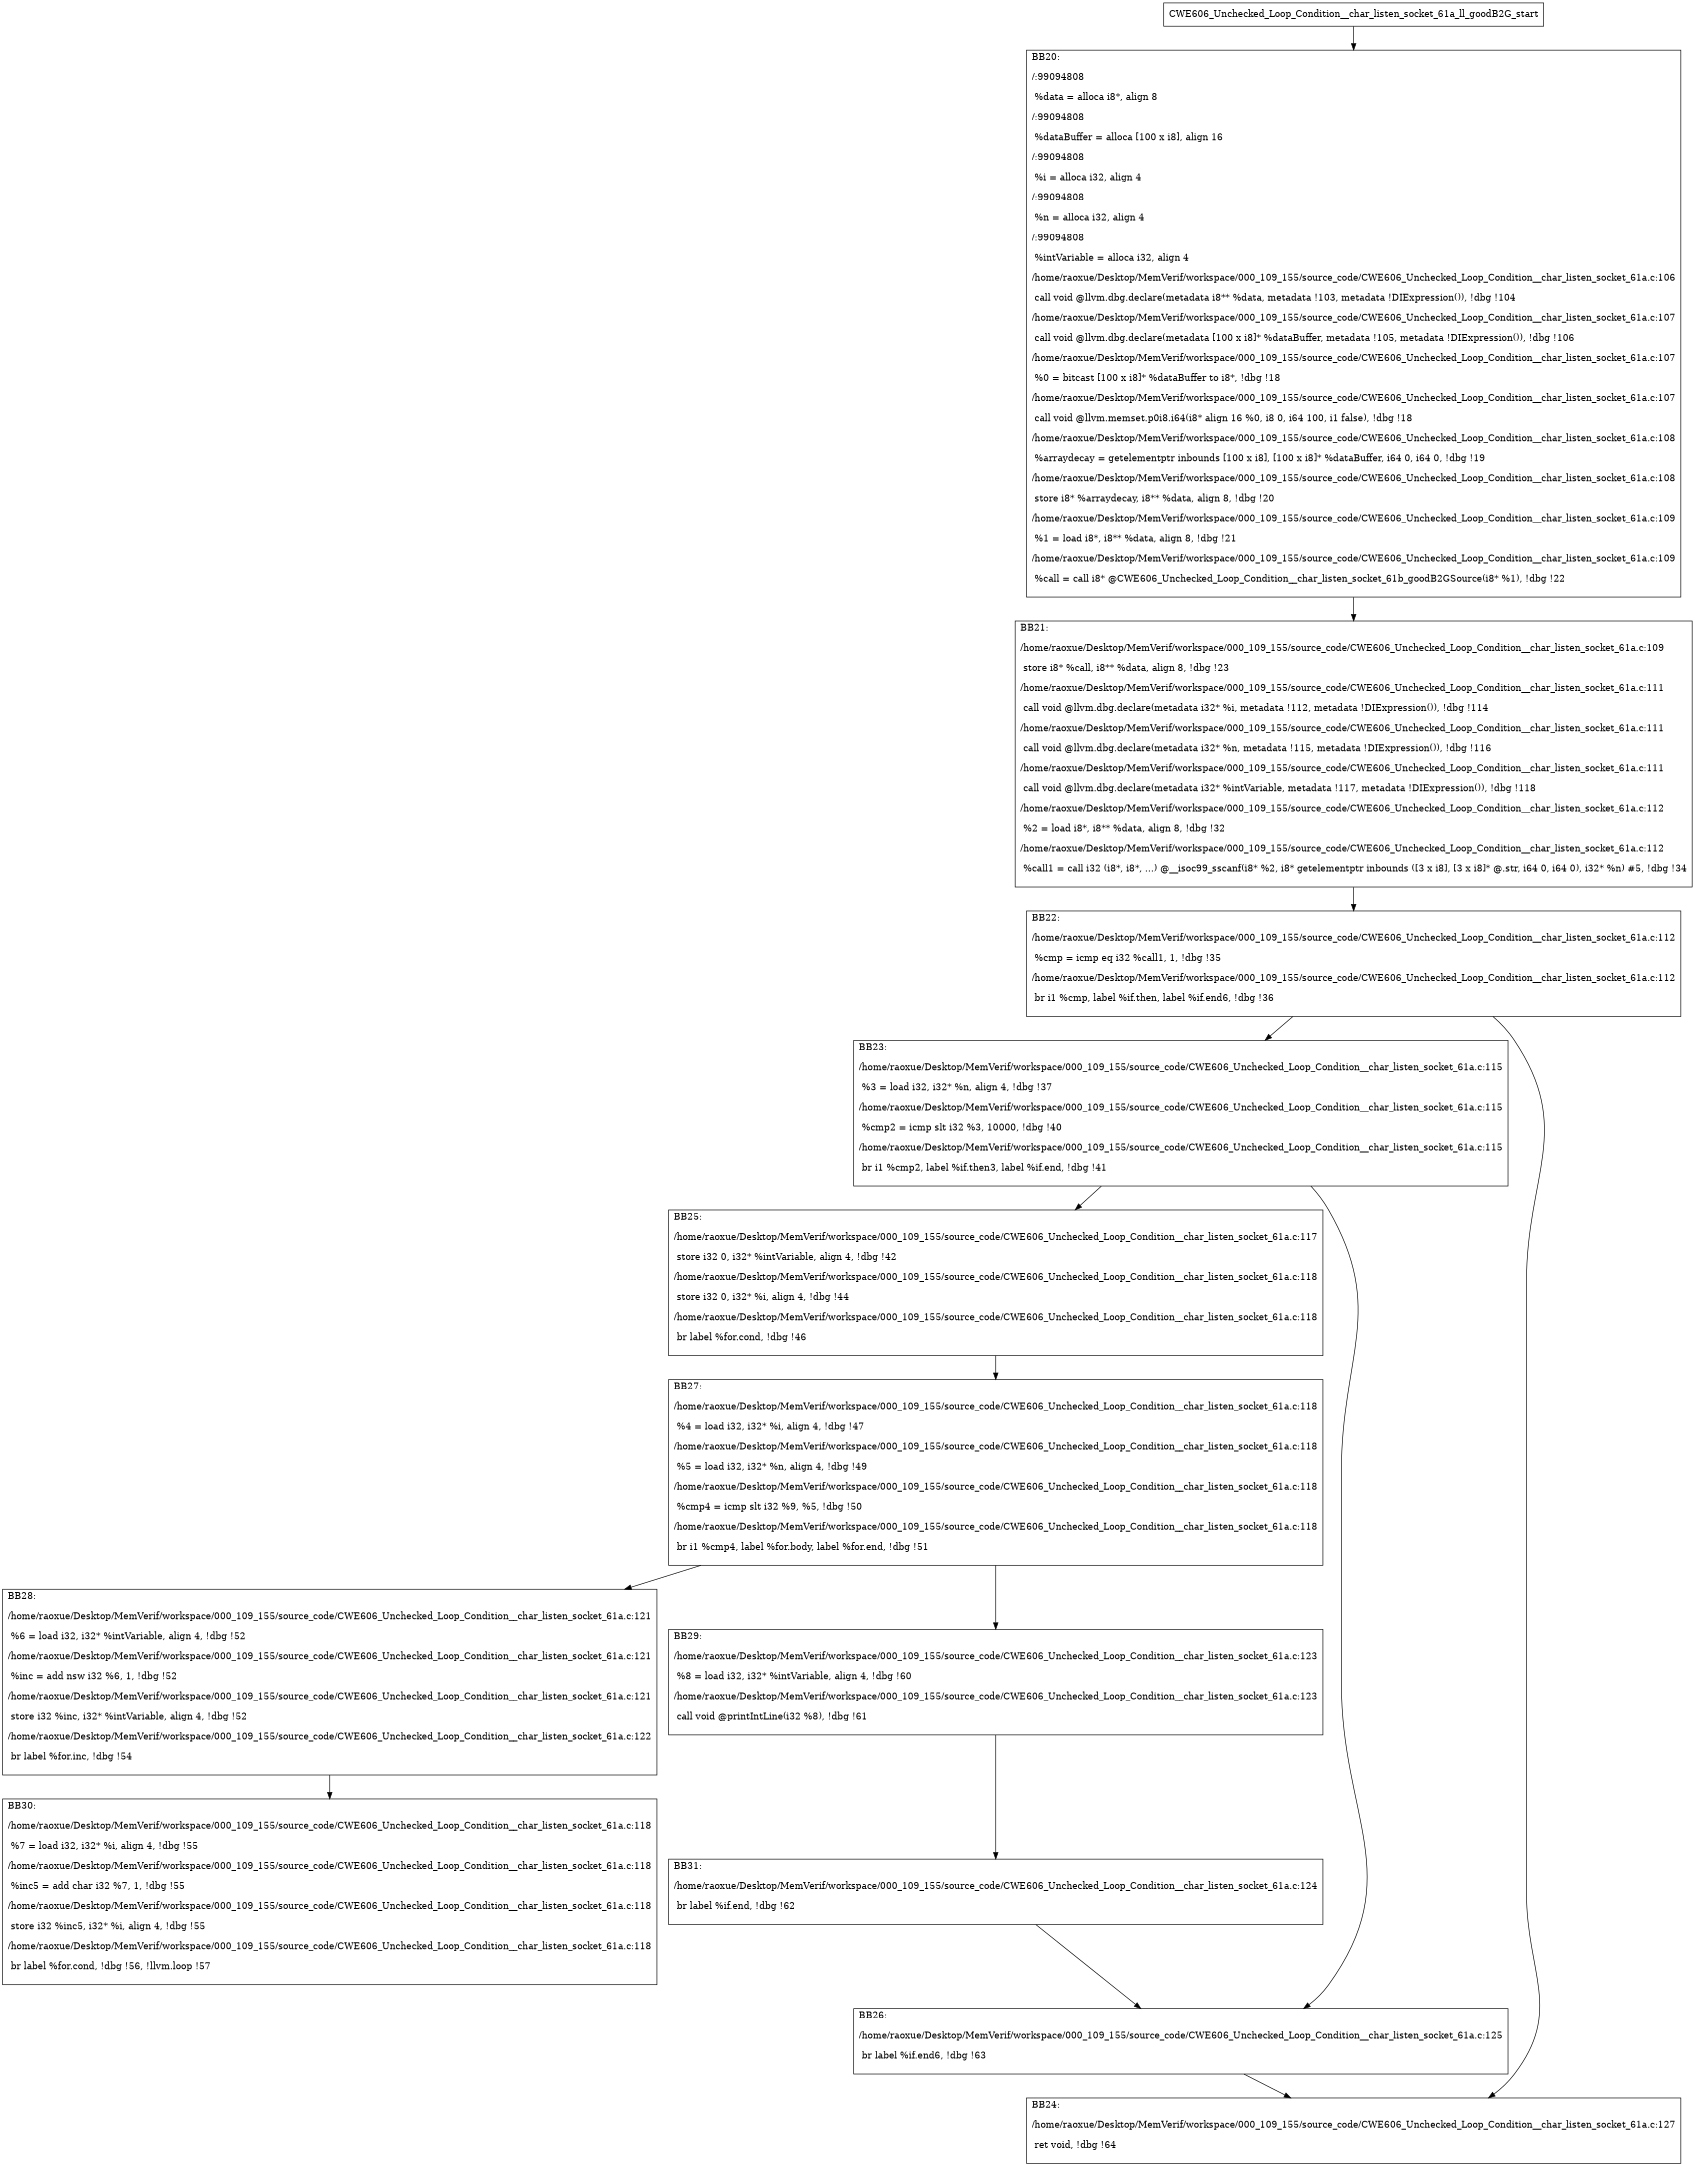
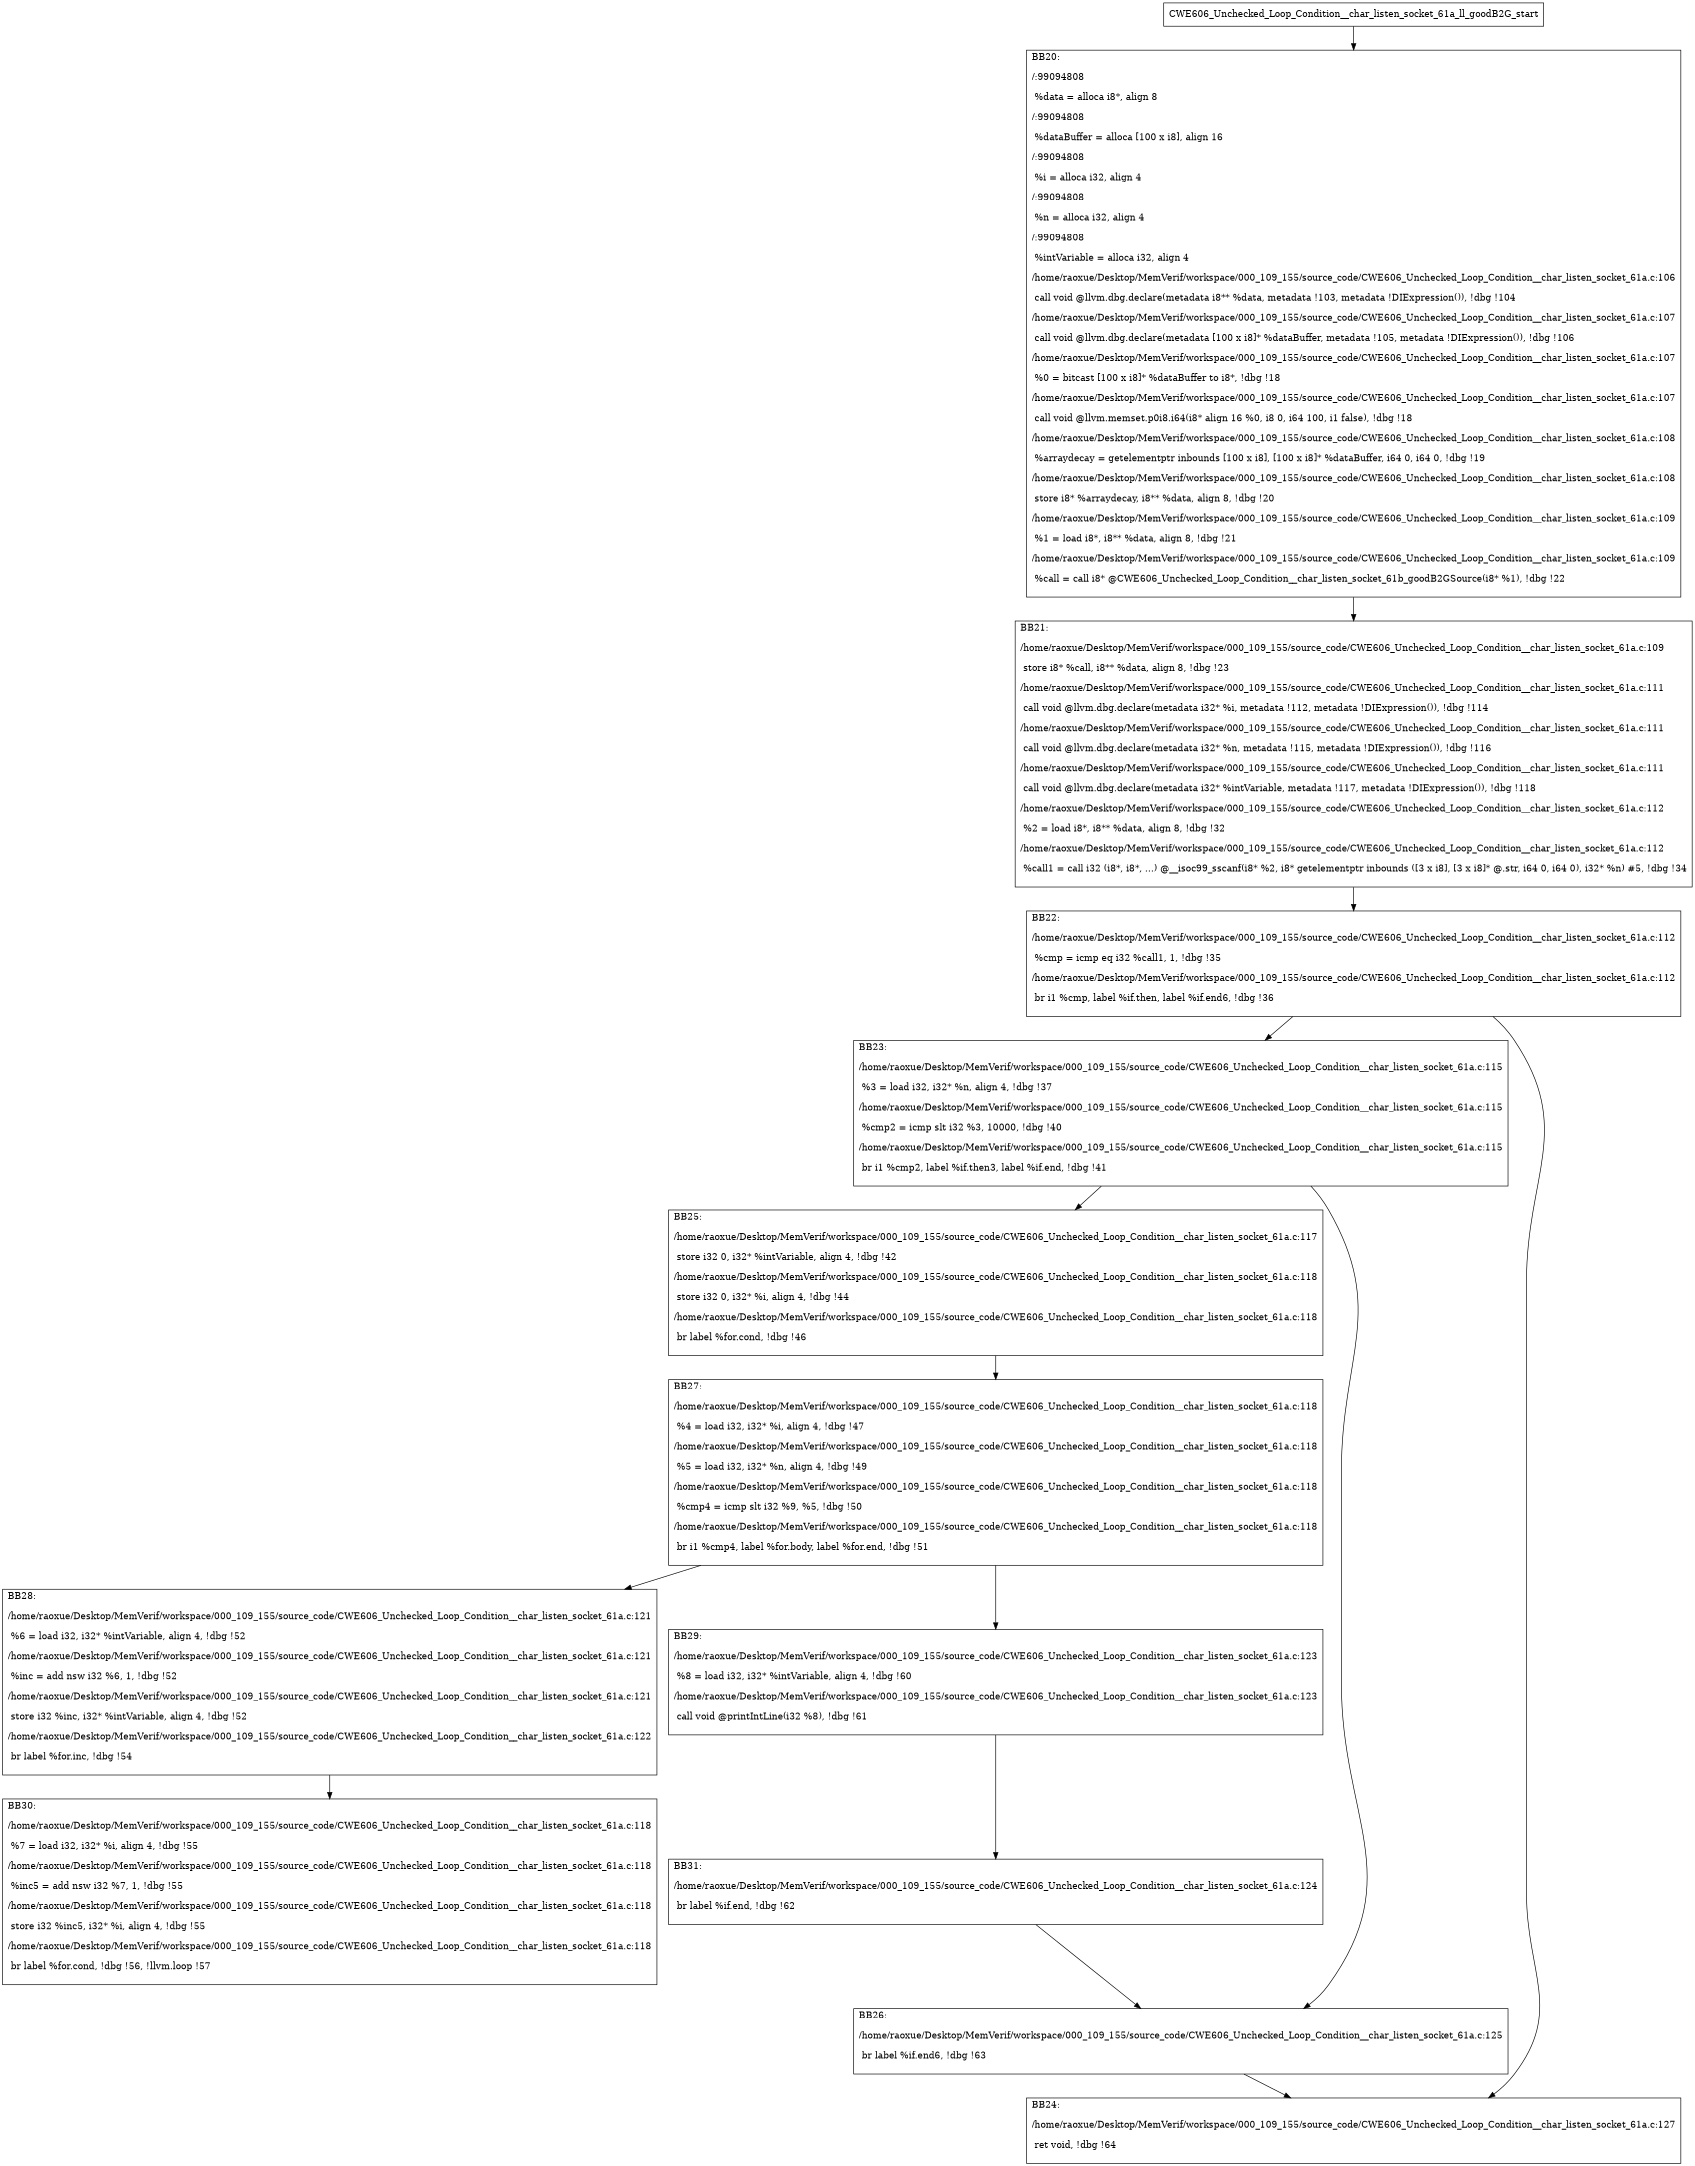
node "BB30:": text "%inc5 = add char i32 %7, 1, !dbg !55" -> "%inc5 = add nsw i32 %7, 1, !dbg !55"
